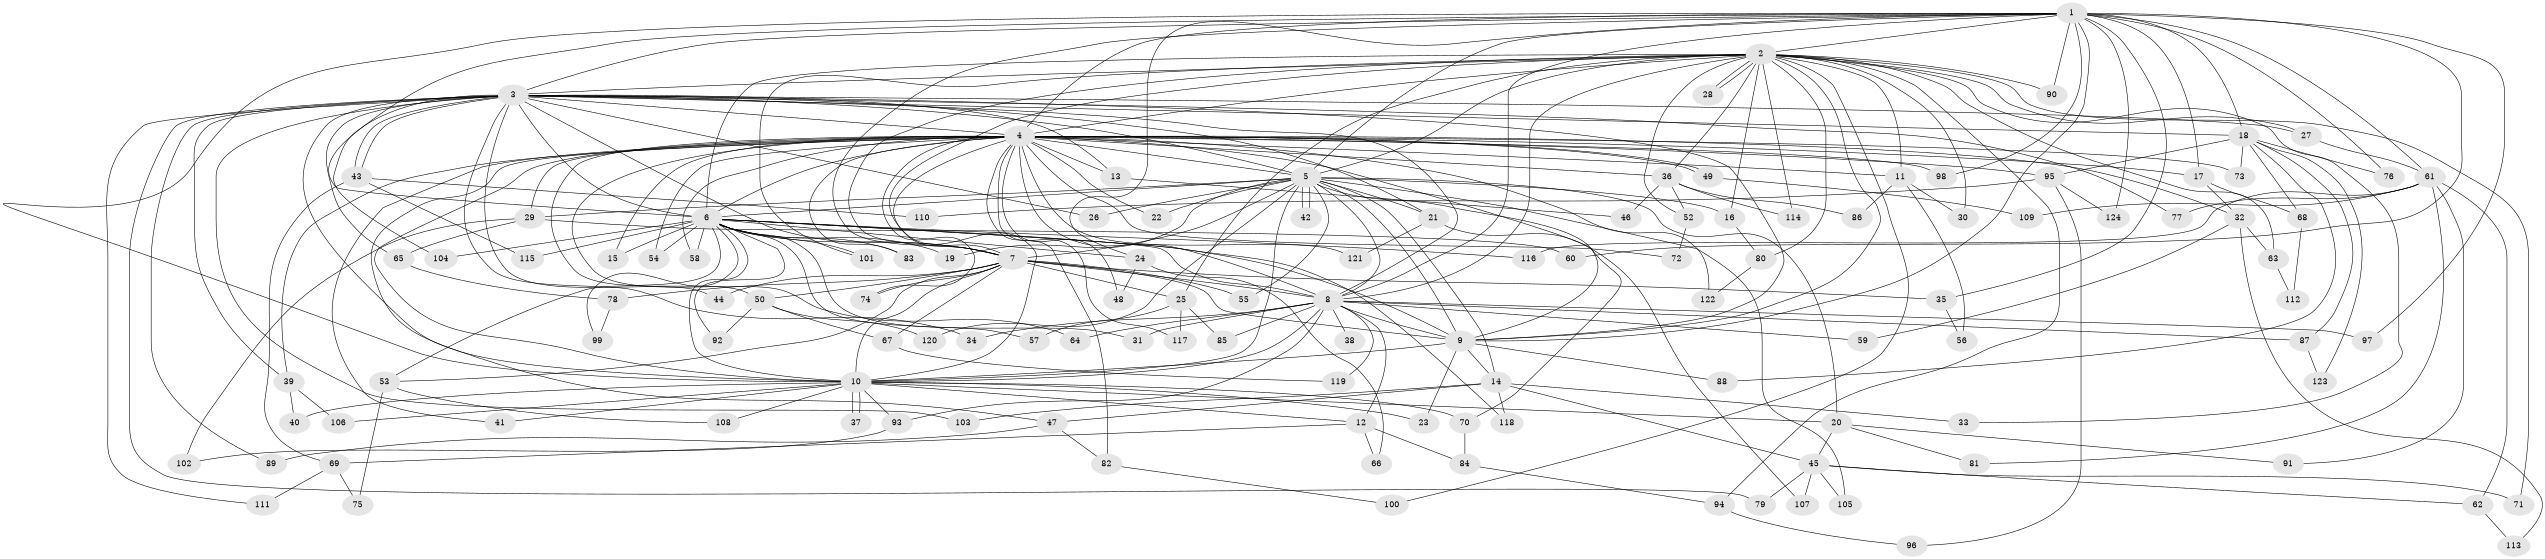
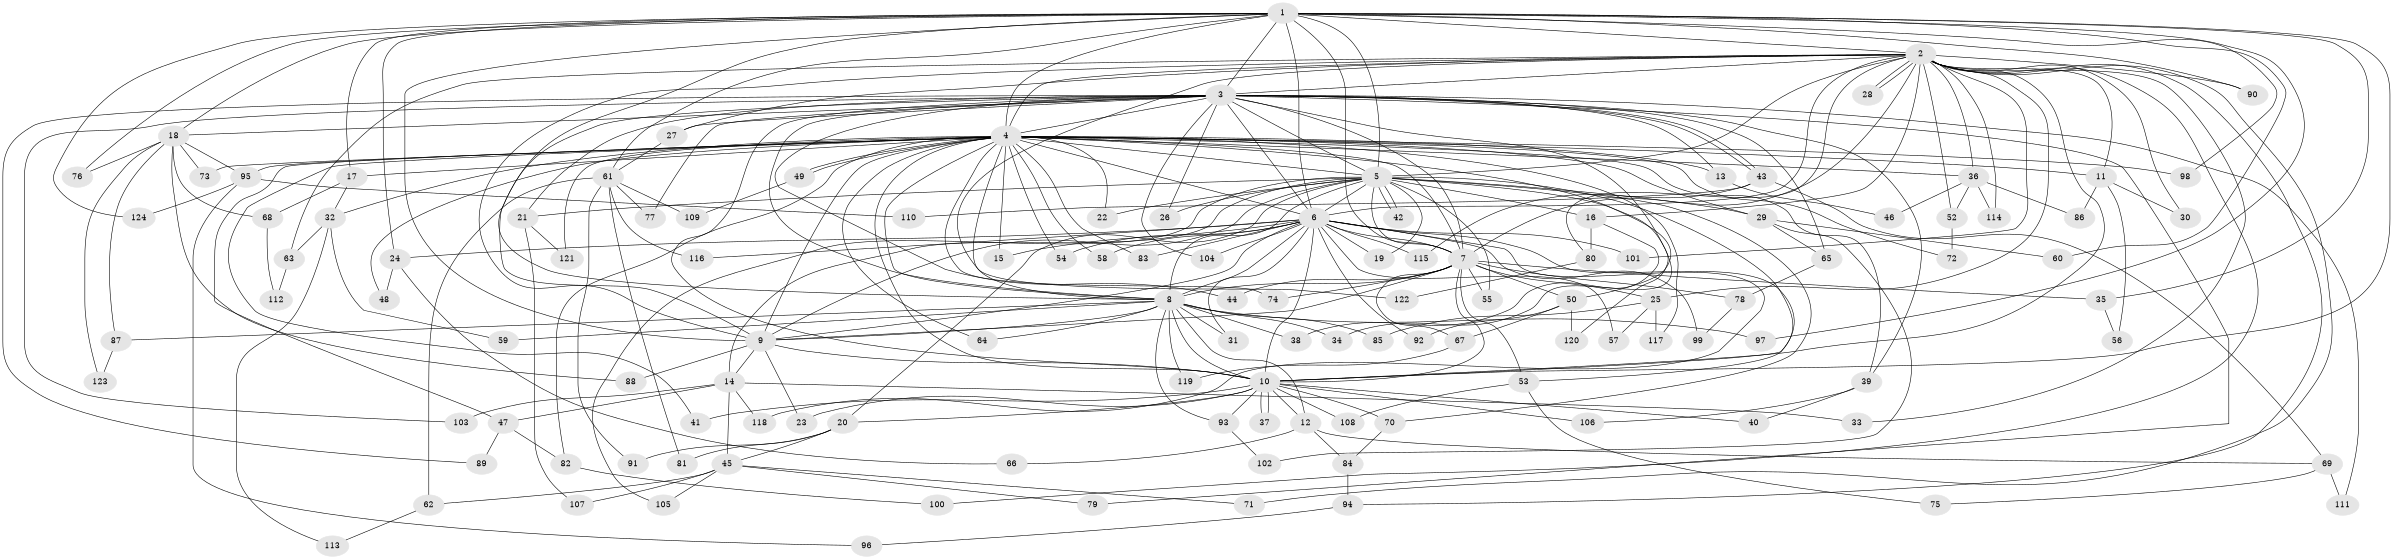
edge "16" -- "38": added
